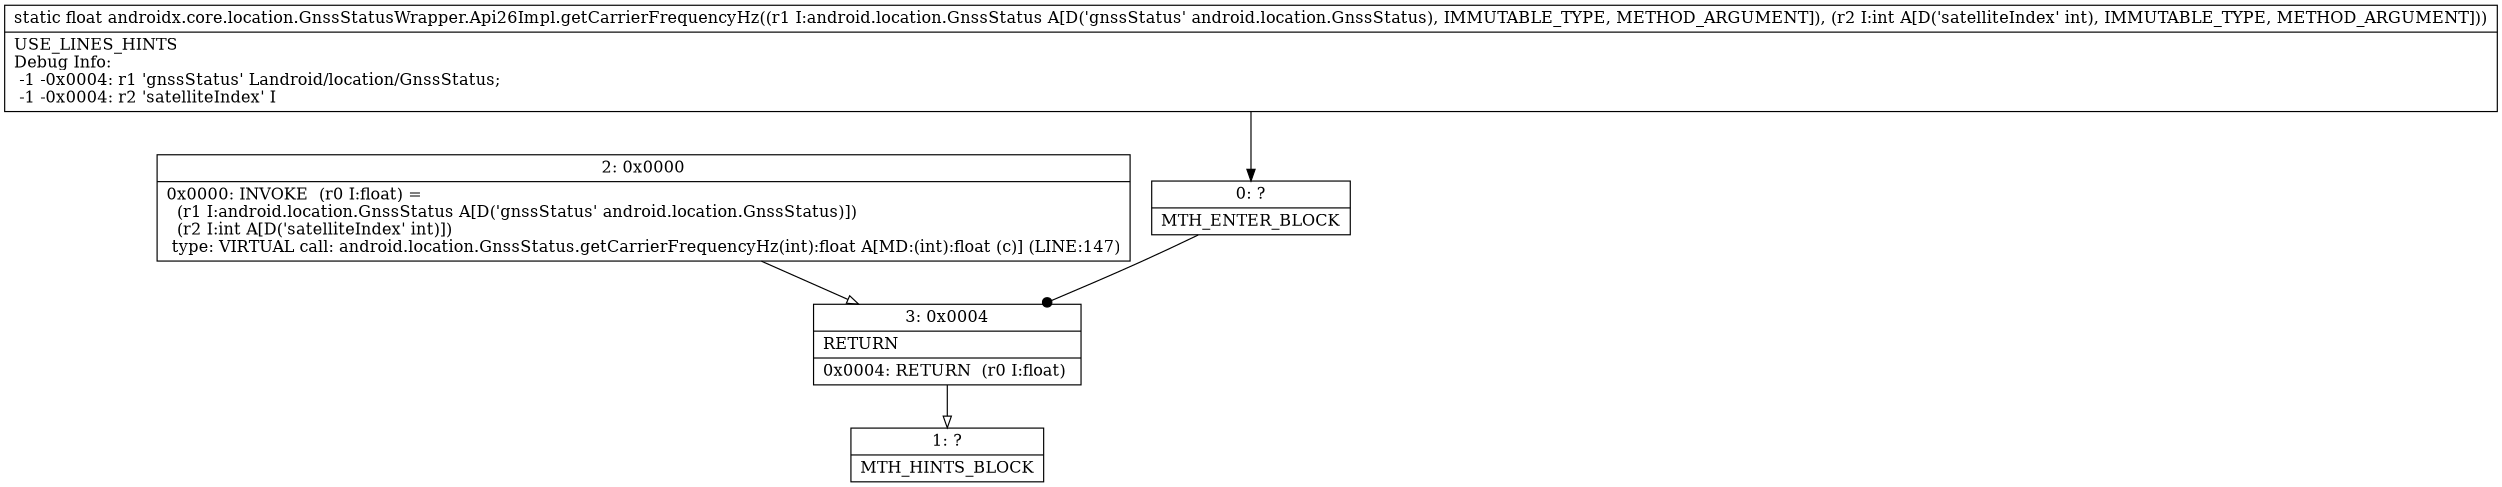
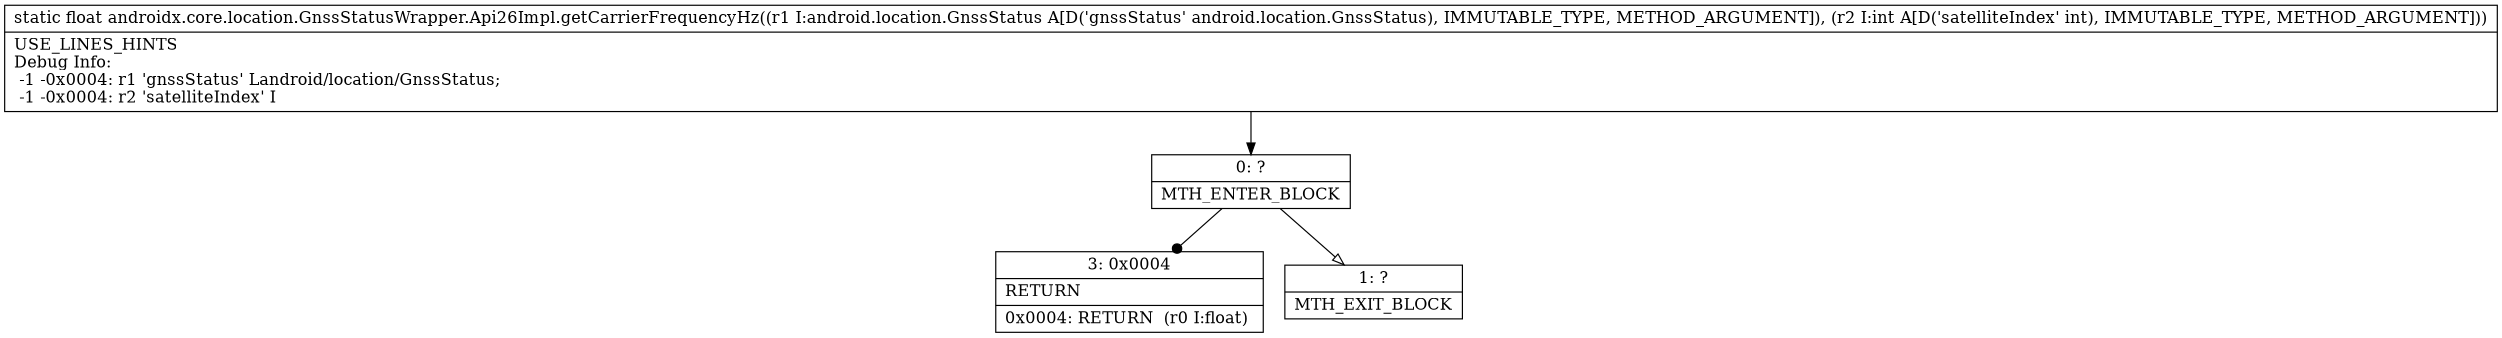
node "2: 0x0000": removed
edge "3: 0x0004" -> "1: ?": now "0: ?" -> "1: ?"
node "1: ?": text "MTH_HINTS_BLOCK" -> "MTH_EXIT_BLOCK"
